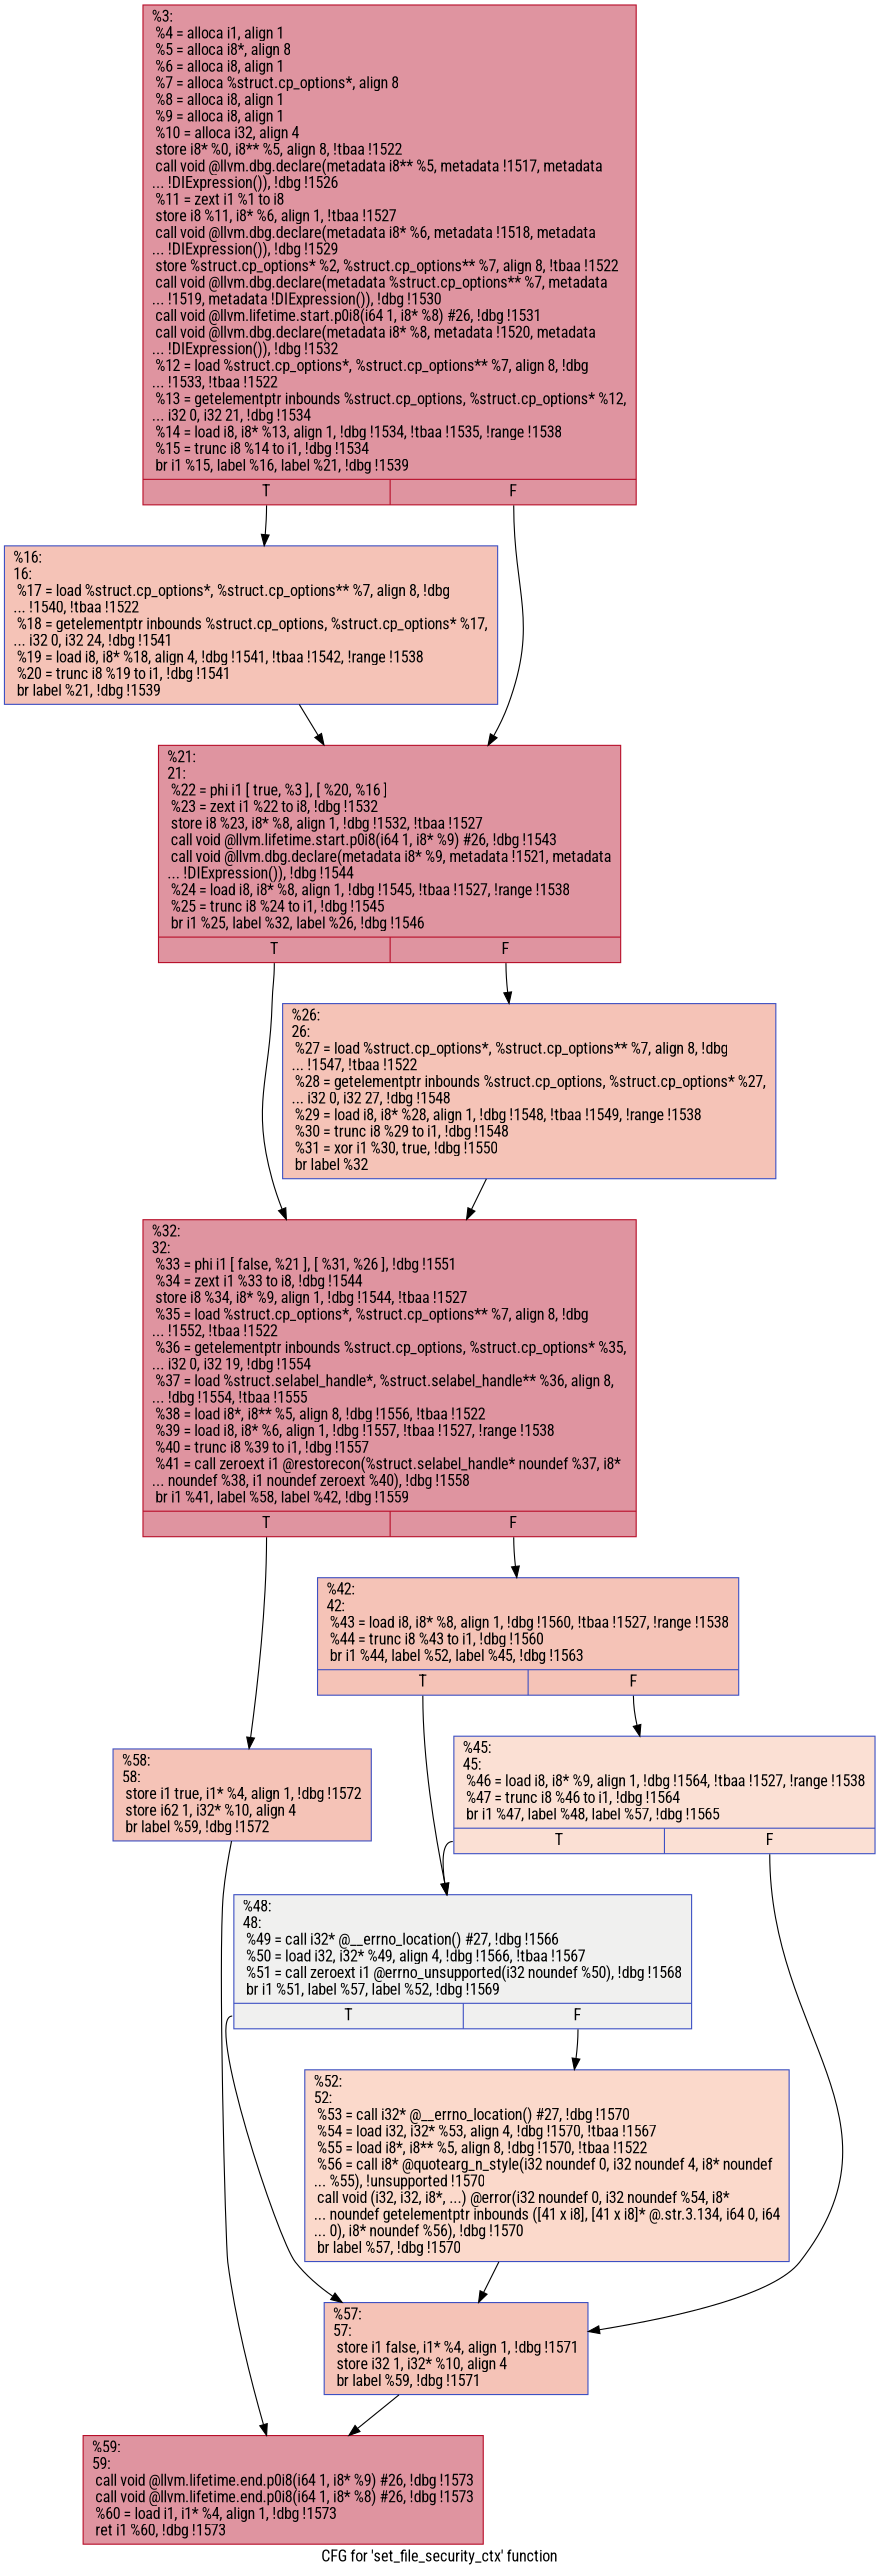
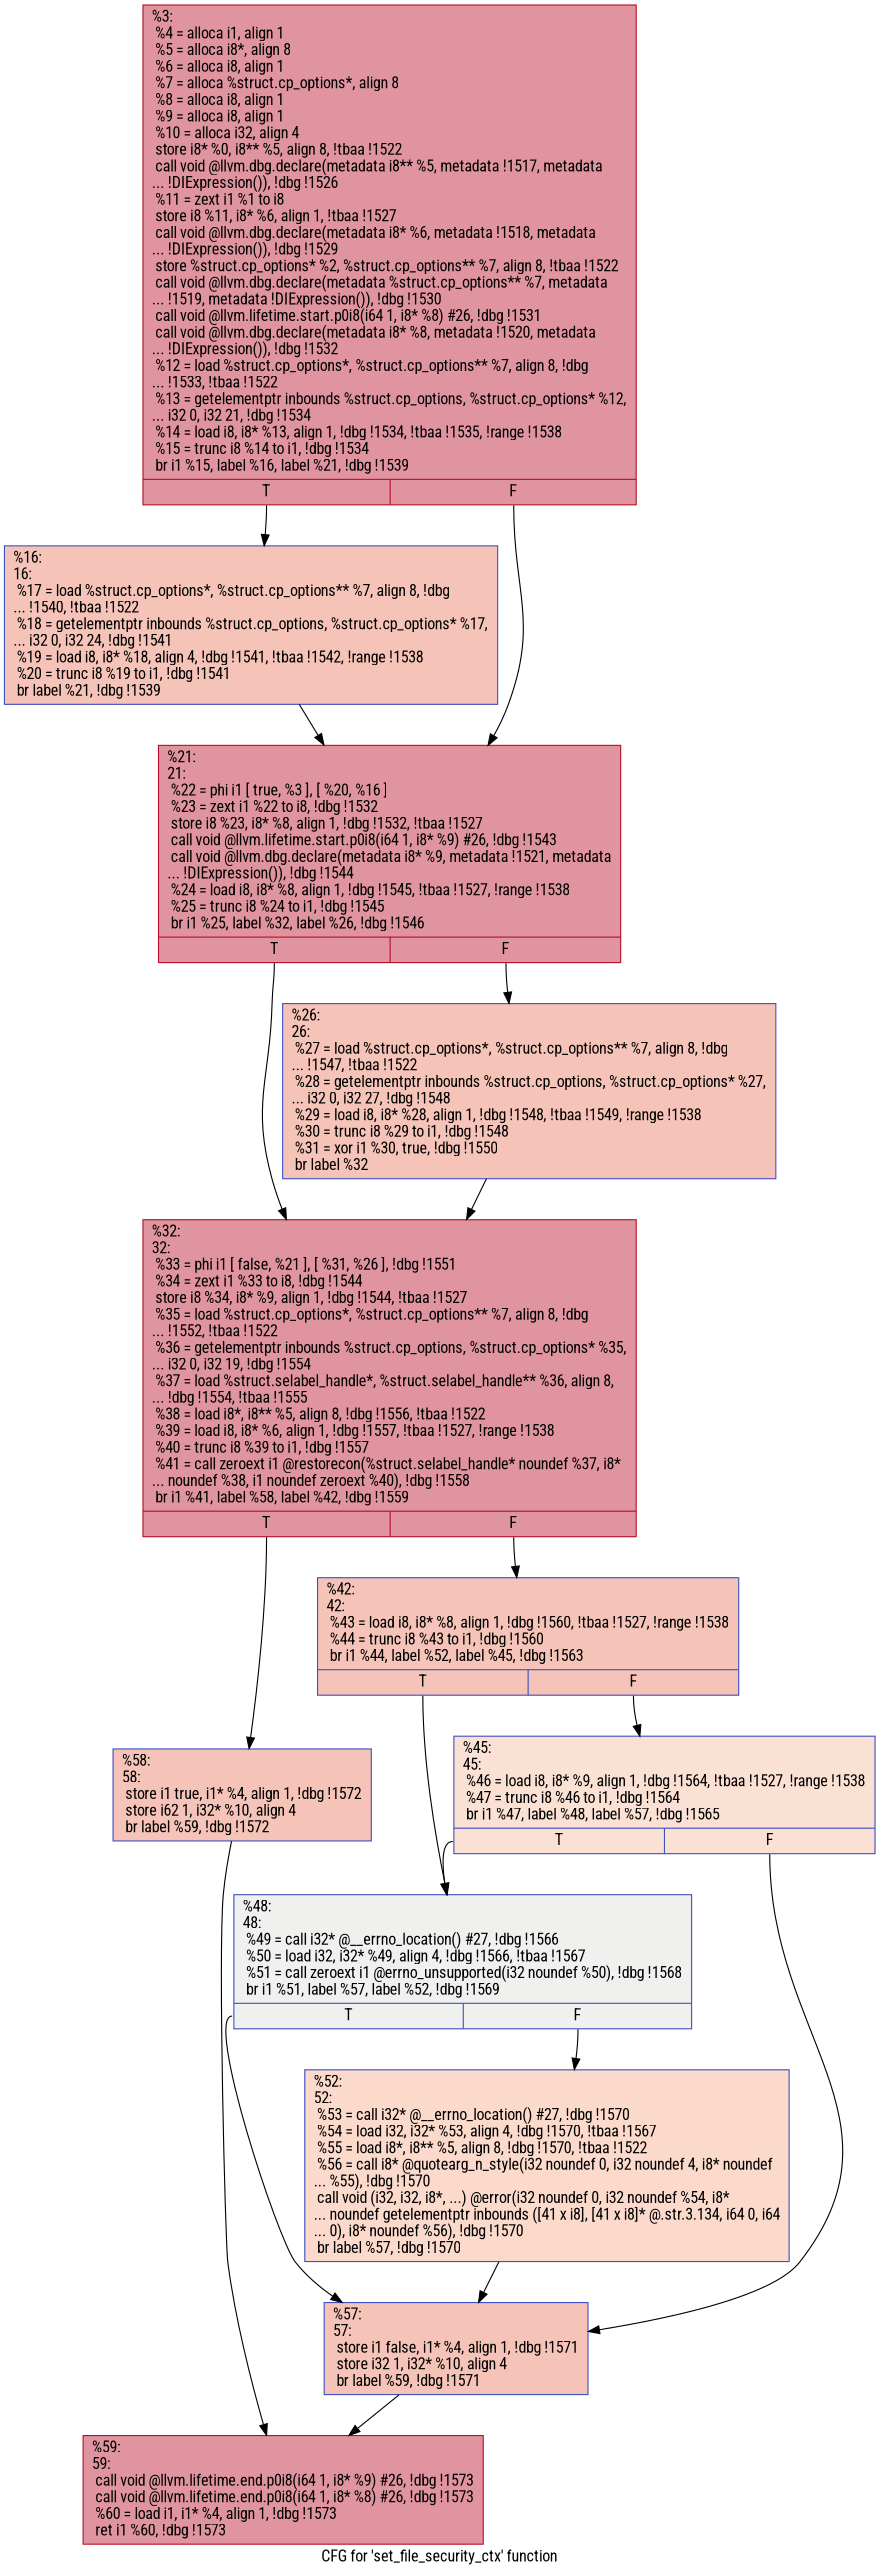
node "%52:": text "... %55), !unsupported !1570" -> "... %55), !dbg !1570"
